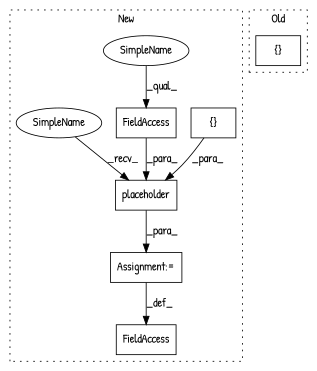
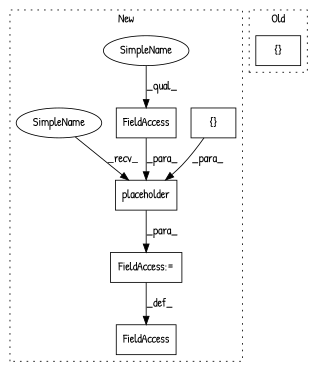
node "Assignment:=": label "Assignment:=" -> "FieldAccess:="
